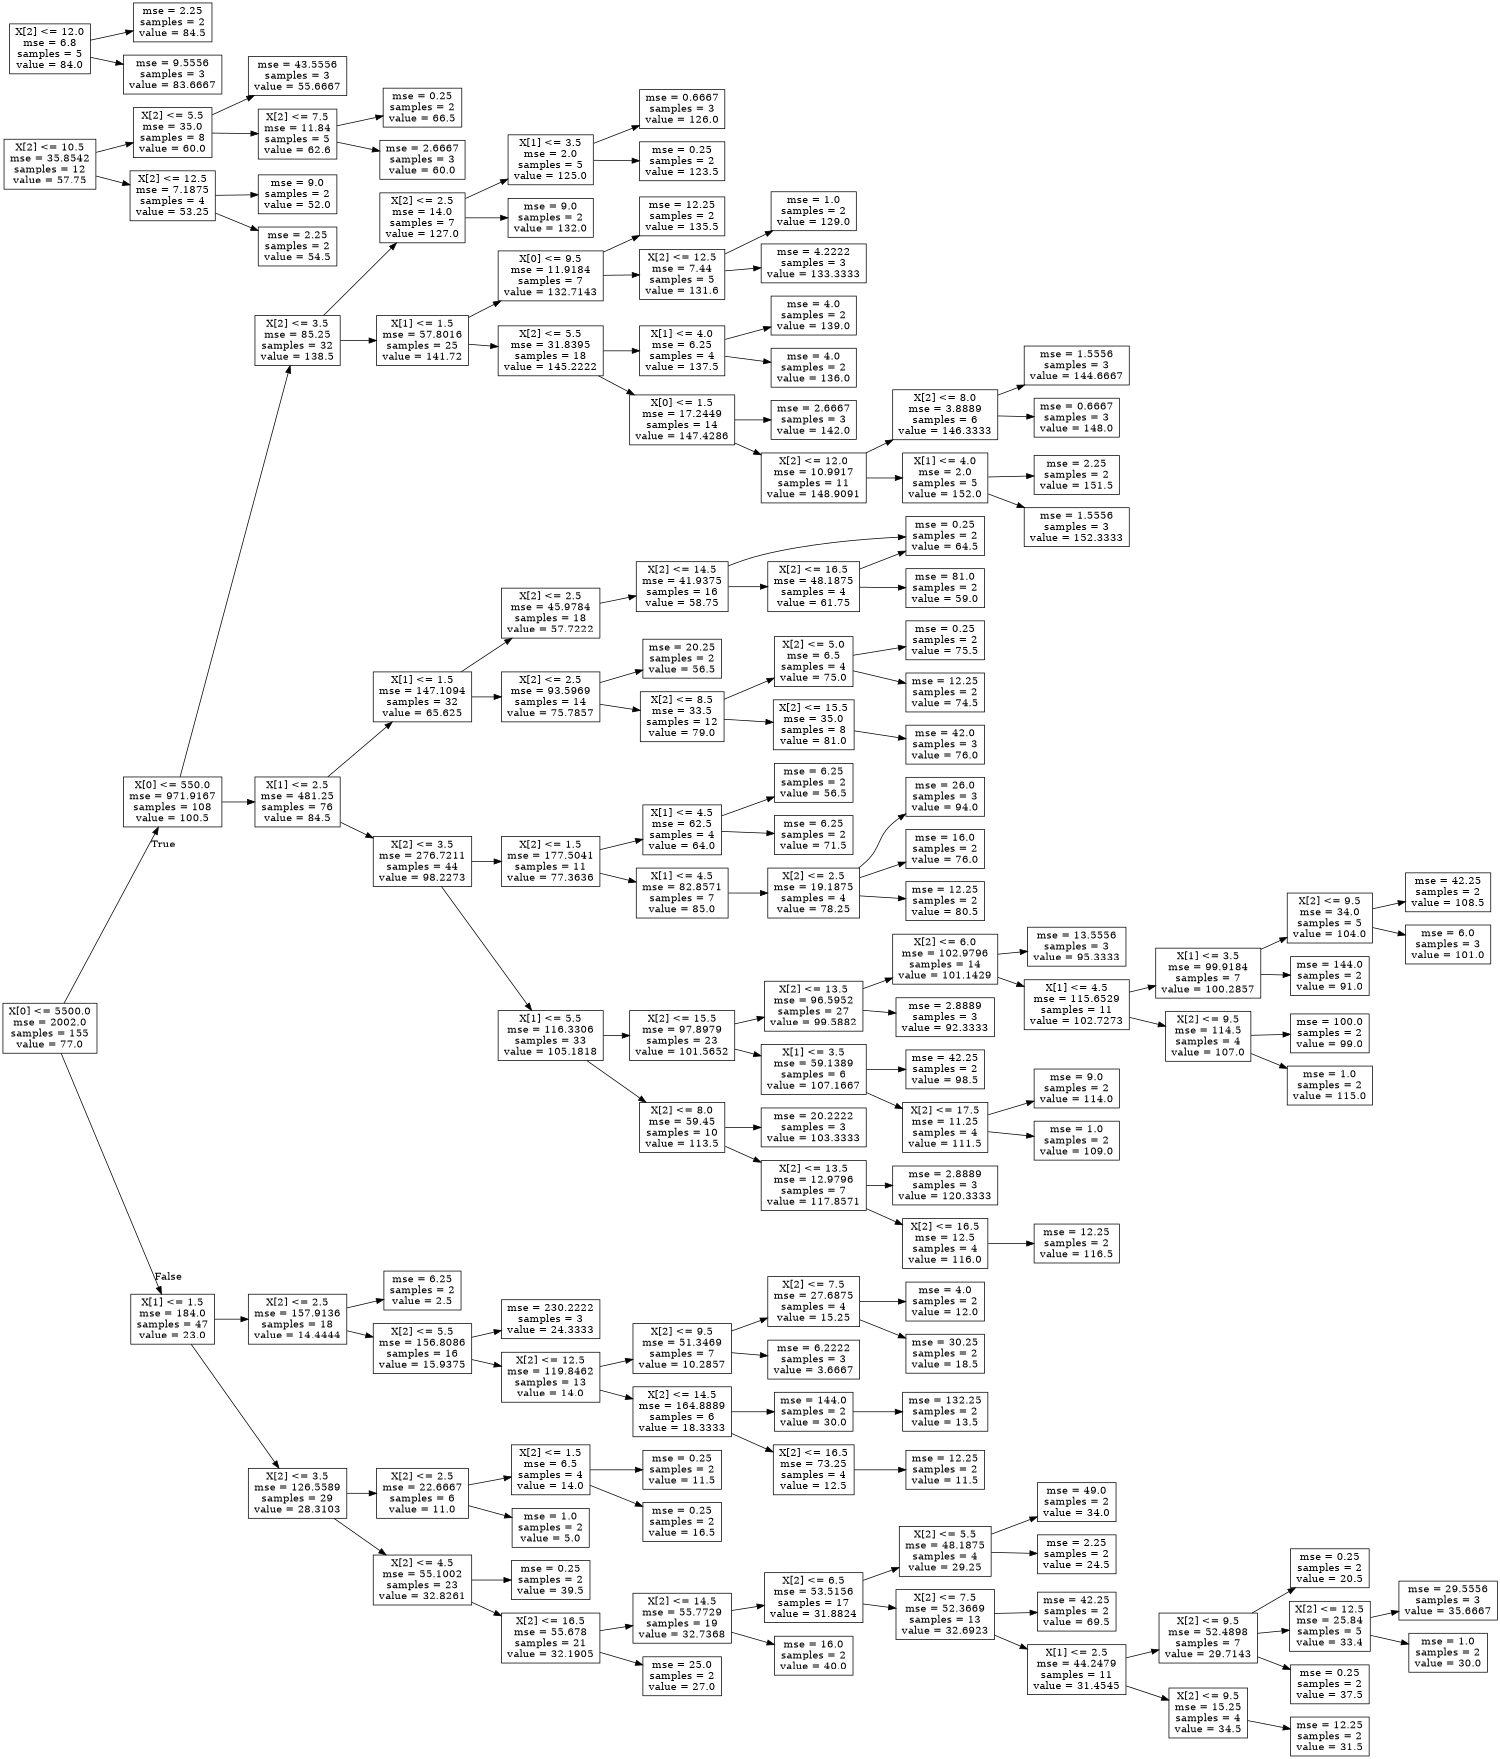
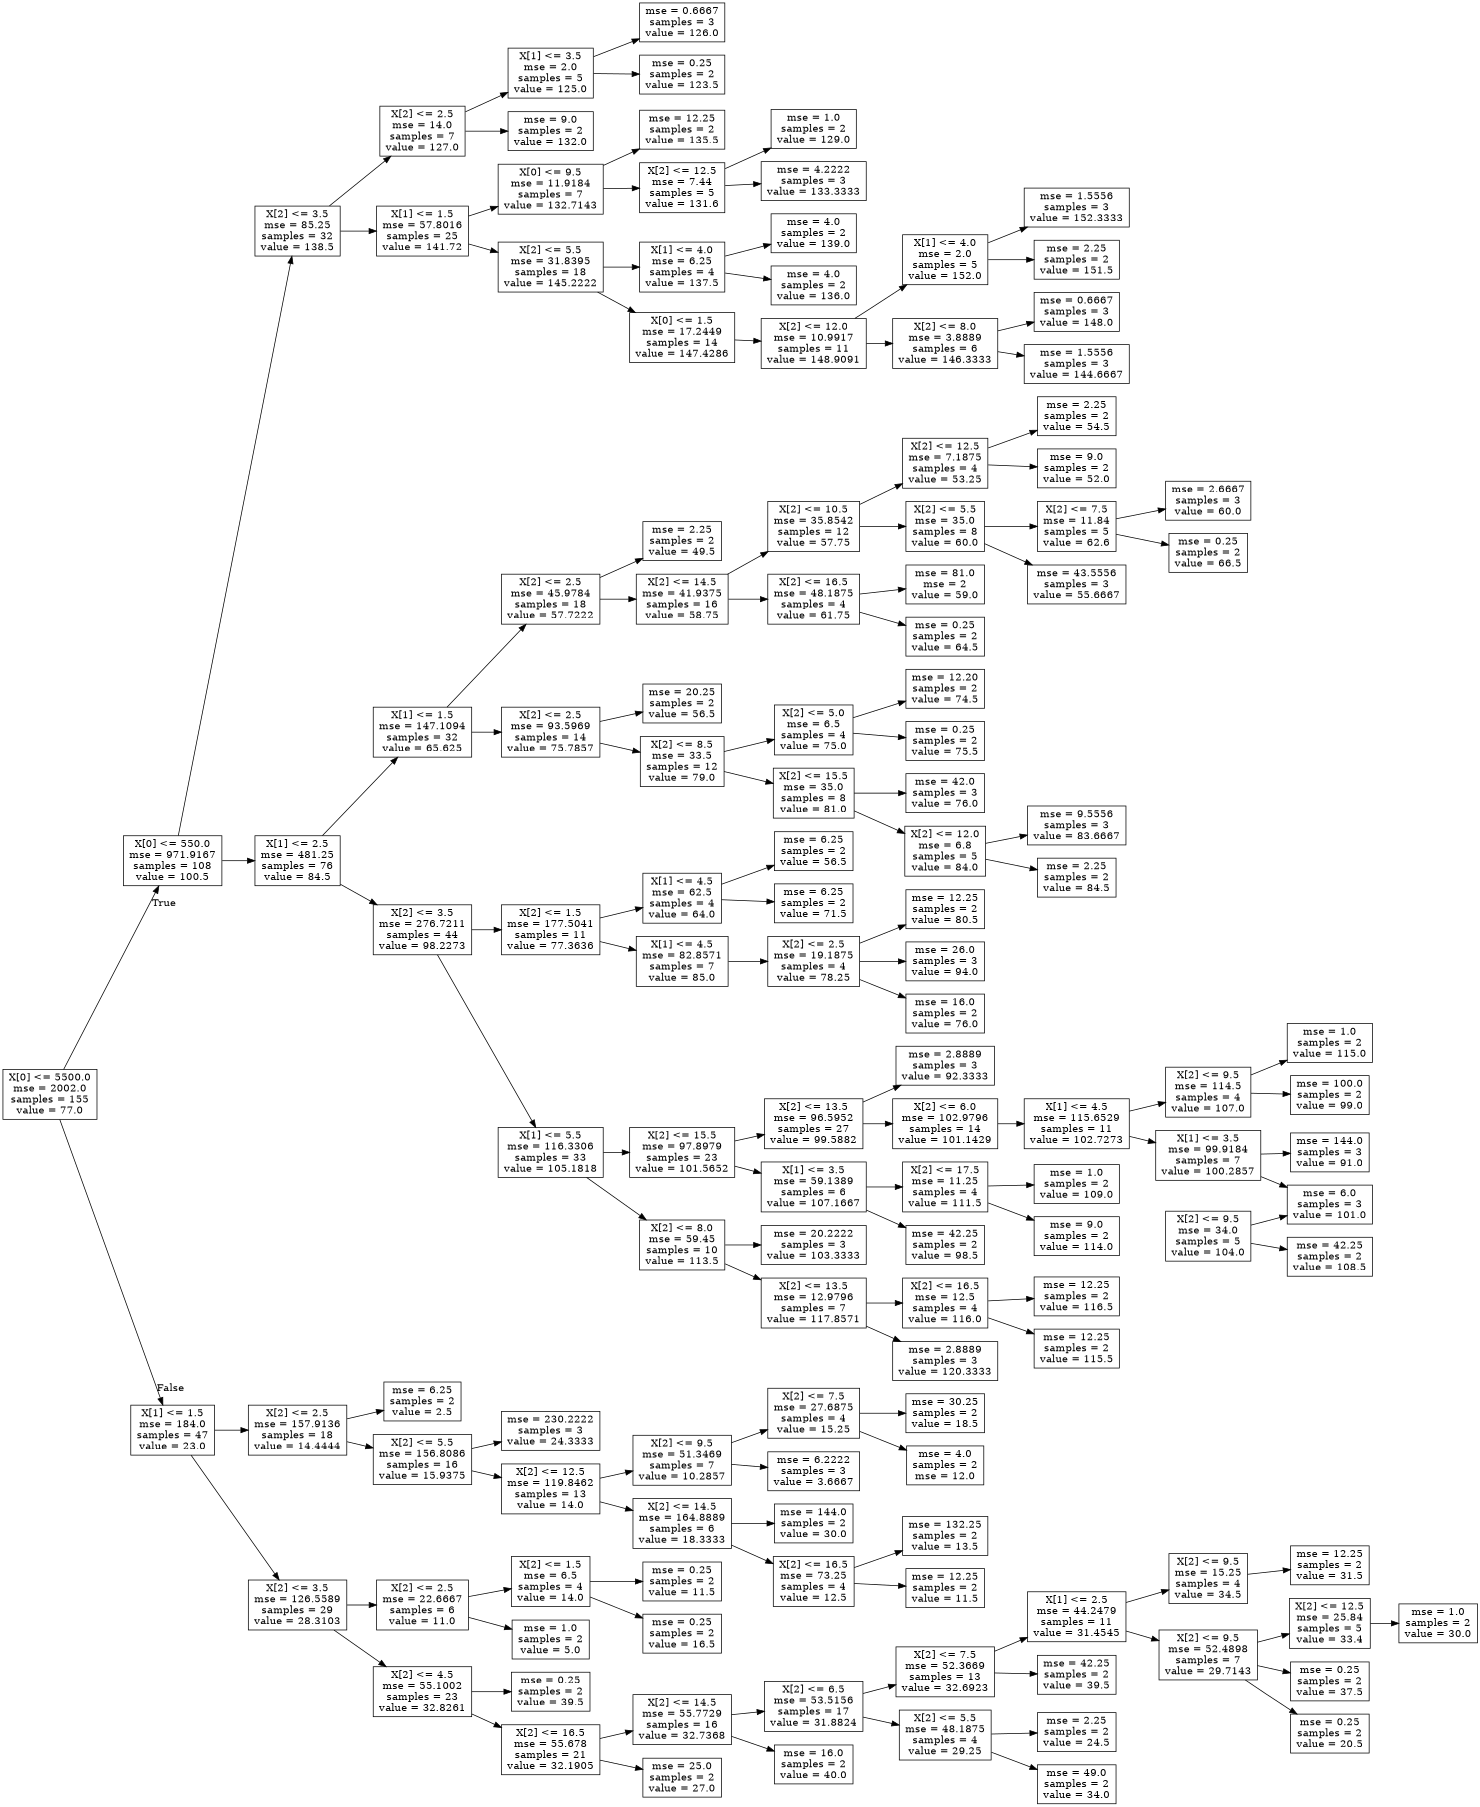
node "mse = 2.6667 samples = 3 value = 142.0": removed
node "mse = 2.25 samples = 2 value = 49.5": added
edge "X[2] <= 14.5 mse = 41.9375 samples = 16 value = 58.75" -> "mse = 0.25 samples = 2 value = 64.5": now "X[2] <= 14.5 mse = 41.9375 samples = 16 value = 58.75" -> "X[2] <= 10.5 mse = 35.8542 samples = 12 value = 57.75"
node "mse = 81.0 samples = 2 value = 59.0": label "mse = 81.0 samples = 2 value = 59.0" -> "mse = 81.0 mse = 2 value = 59.0"
node "mse = 12.25 samples = 2 value = 74.5": label "mse = 12.25 samples = 2 value = 74.5" -> "mse = 12.20 samples = 2 value = 74.5"
edge "X[2] <= 15.5 mse = 35.0 samples = 8 value = 81.0" -> "X[2] <= 12.0 mse = 6.8 samples = 5 value = 84.0": added
edge "X[1] <= 3.5 mse = 99.9184 samples = 7 value = 100.2857" -> "X[2] <= 9.5 mse = 34.0 samples = 5 value = 104.0": now "X[1] <= 3.5 mse = 99.9184 samples = 7 value = 100.2857" -> "mse = 6.0 samples = 3 value = 101.0"
node "mse = 13.5556 samples = 3 value = 95.3333": removed
node "mse = 144.0 samples = 2 value = 91.0": label "mse = 144.0 samples = 2 value = 91.0" -> "mse = 144.0 samples = 3 value = 91.0"
node "mse = 4.0 samples = 2 value = 12.0": label "mse = 4.0 samples = 2 value = 12.0" -> "mse = 4.0 samples = 2 mse = 12.0"
node "mse = 12.25 samples = 2 value = 115.5": added
edge "mse = 144.0 samples = 2 value = 30.0" -> "mse = 132.25 samples = 2 value = 13.5": now "X[2] <= 16.5 mse = 73.25 samples = 4 value = 12.5" -> "mse = 132.25 samples = 2 value = 13.5"
node "mse = 29.5556 samples = 3 value = 35.6667": removed
node "mse = 42.25 samples = 2 value = 69.5": label "mse = 42.25 samples = 2 value = 69.5" -> "mse = 42.25 samples = 2 value = 39.5"
node "X[2] <= 14.5 mse = 55.7729 samples = 19 value = 32.7368": label "X[2] <= 14.5 mse = 55.7729 samples = 19 value = 32.7368" -> "X[2] <= 14.5 mse = 55.7729 samples = 16 value = 32.7368"
